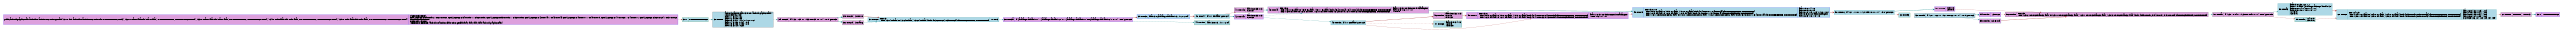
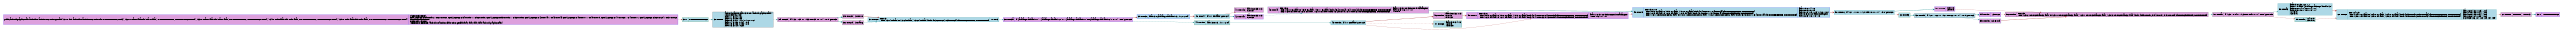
edge "41: 0x0046" -> "43: 0x004f": removed
edge "52: 0x0093" -> "53: 0x0095": added
edge "42: 0x004b" -> "45: 0x005c": now "44: 0x0058" -> "45: 0x005c"
